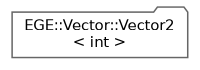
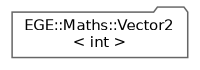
node "EGE::Vector::Vector2 < int >": label "EGE::Vector::Vector2 < int >" -> "EGE::Maths::Vector2 < int >"
